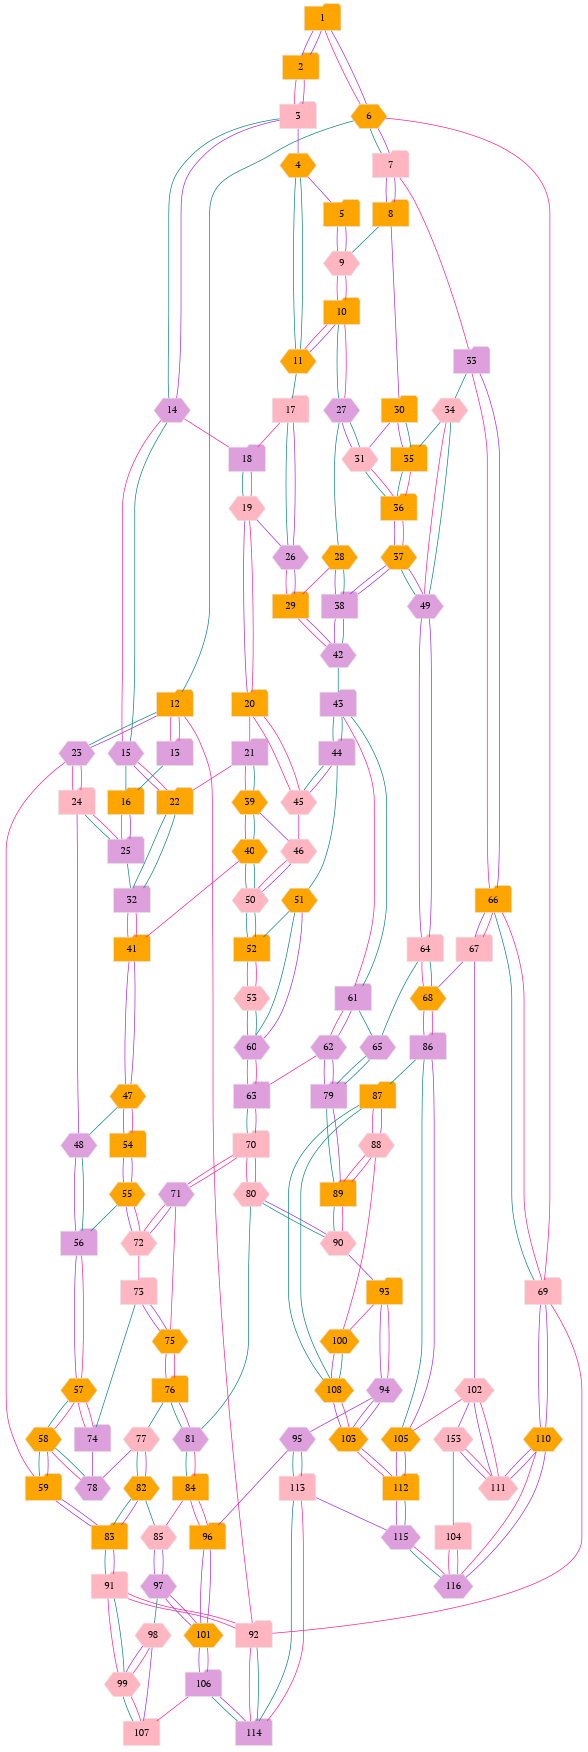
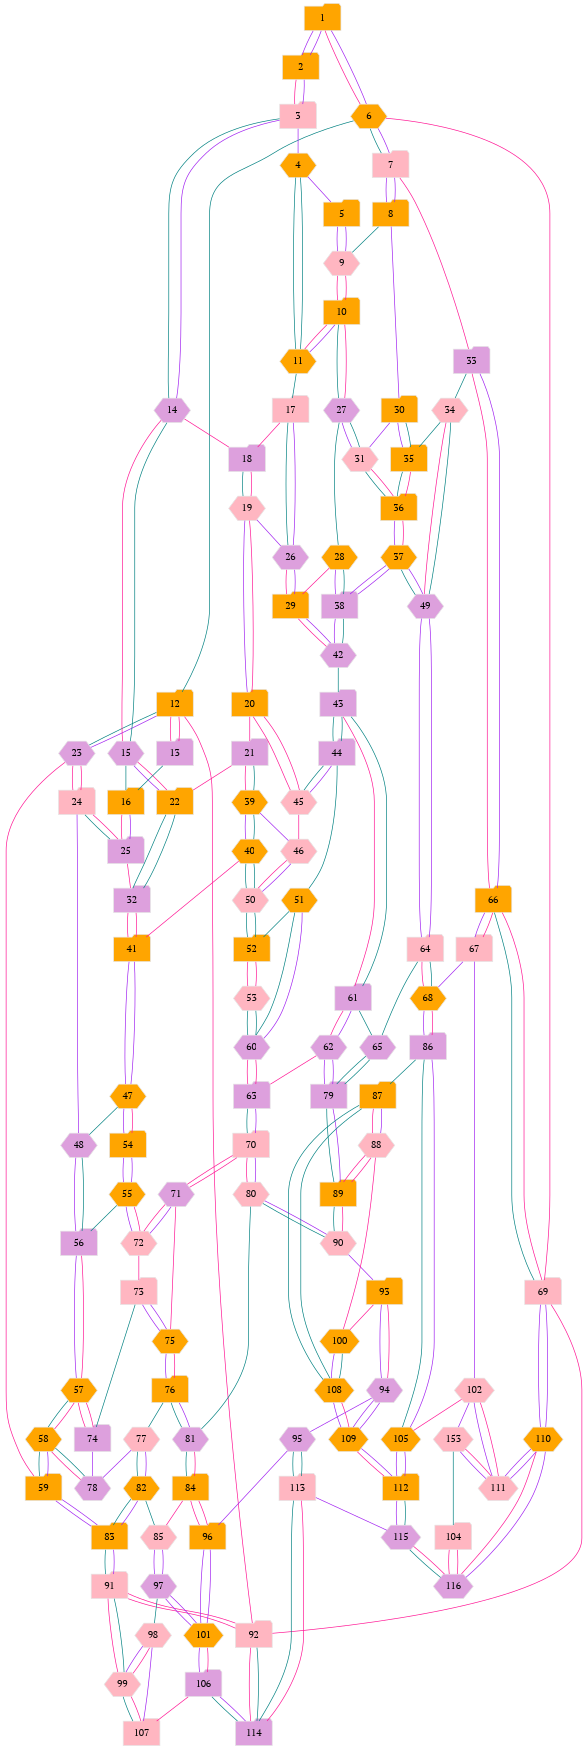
edge "25" -- "32": color teal -> deeppink
node "103": label "103" -> "109"
